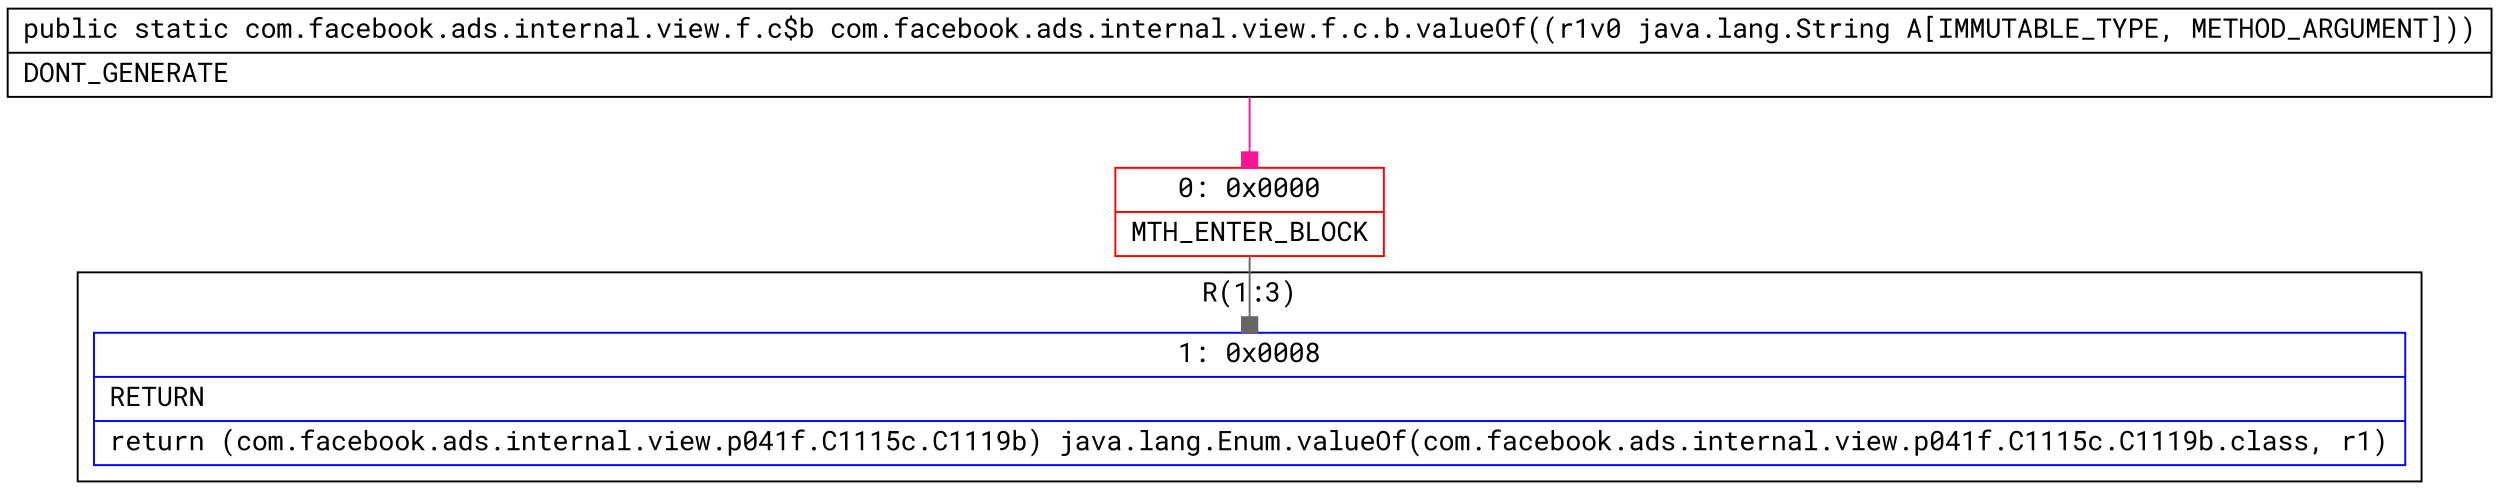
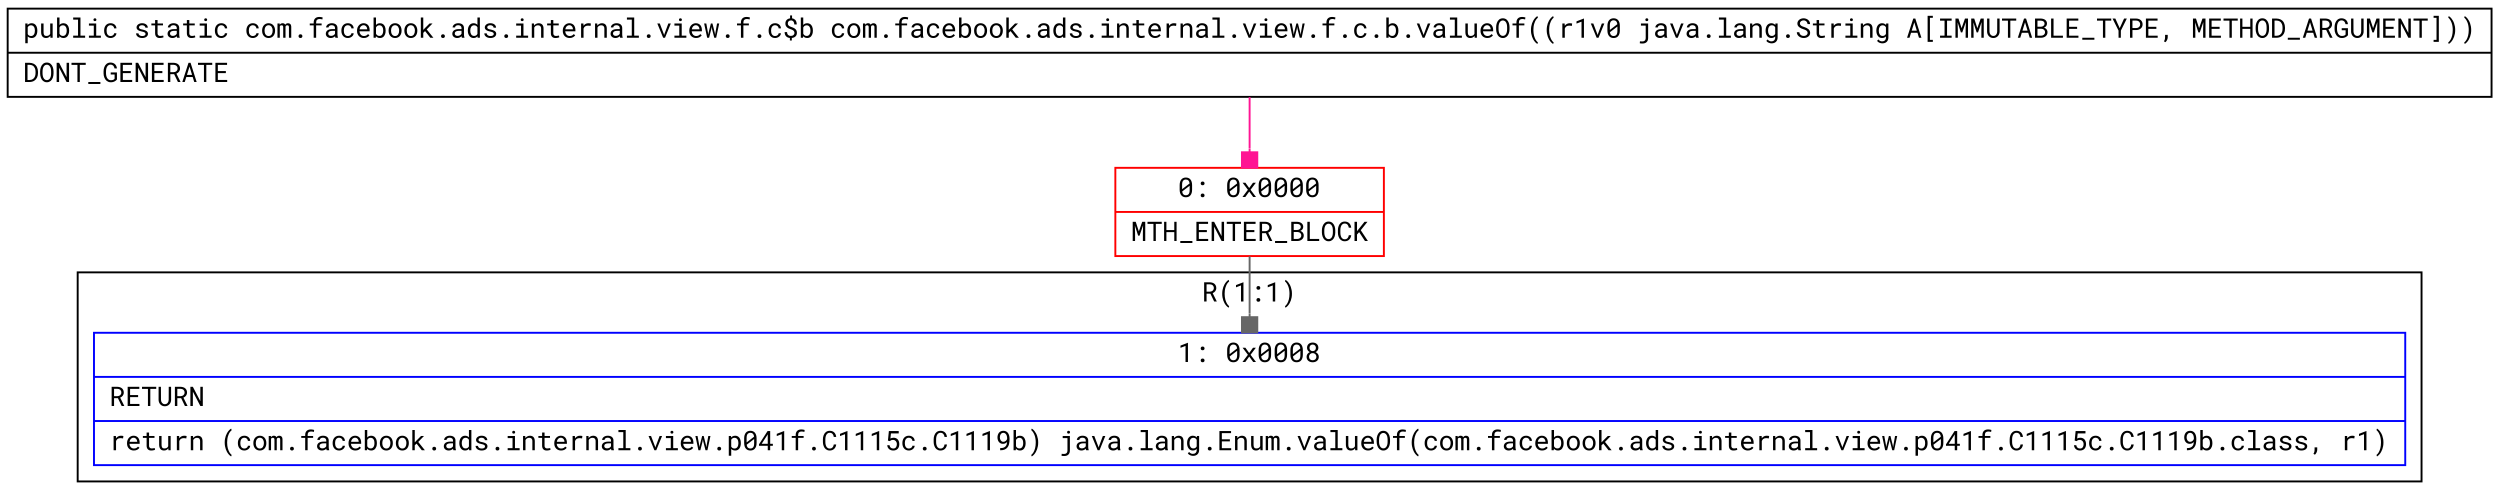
cluster "R(1:3)": label "R(1:3)" -> "R(1:1)"
